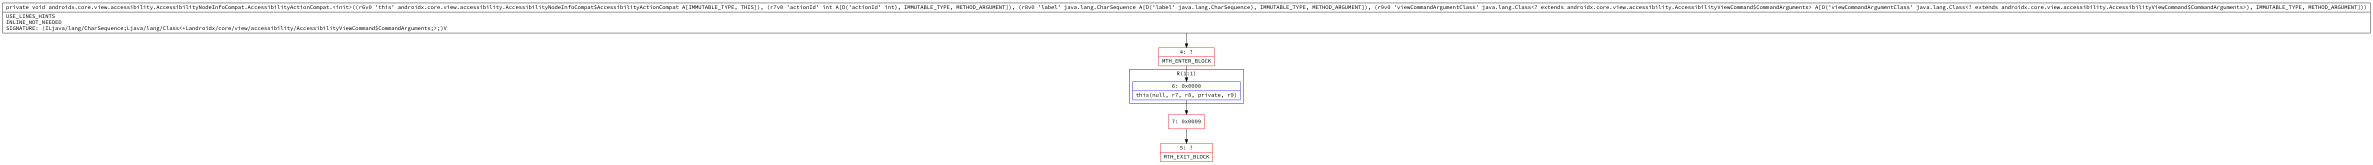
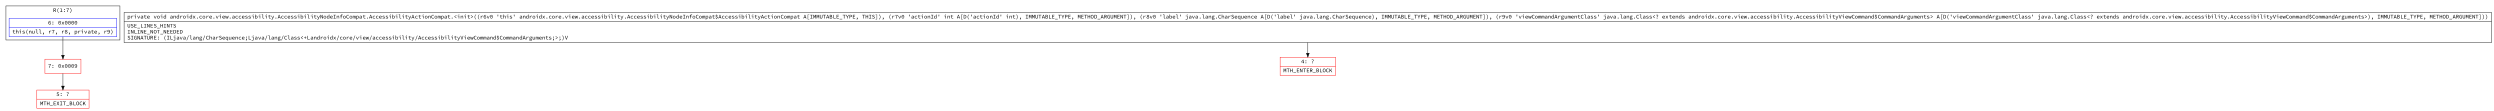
edge "4: ?" -> "6: 0x0000": removed
cluster "R(1:1)": label "R(1:1)" -> "R(1:7)"
